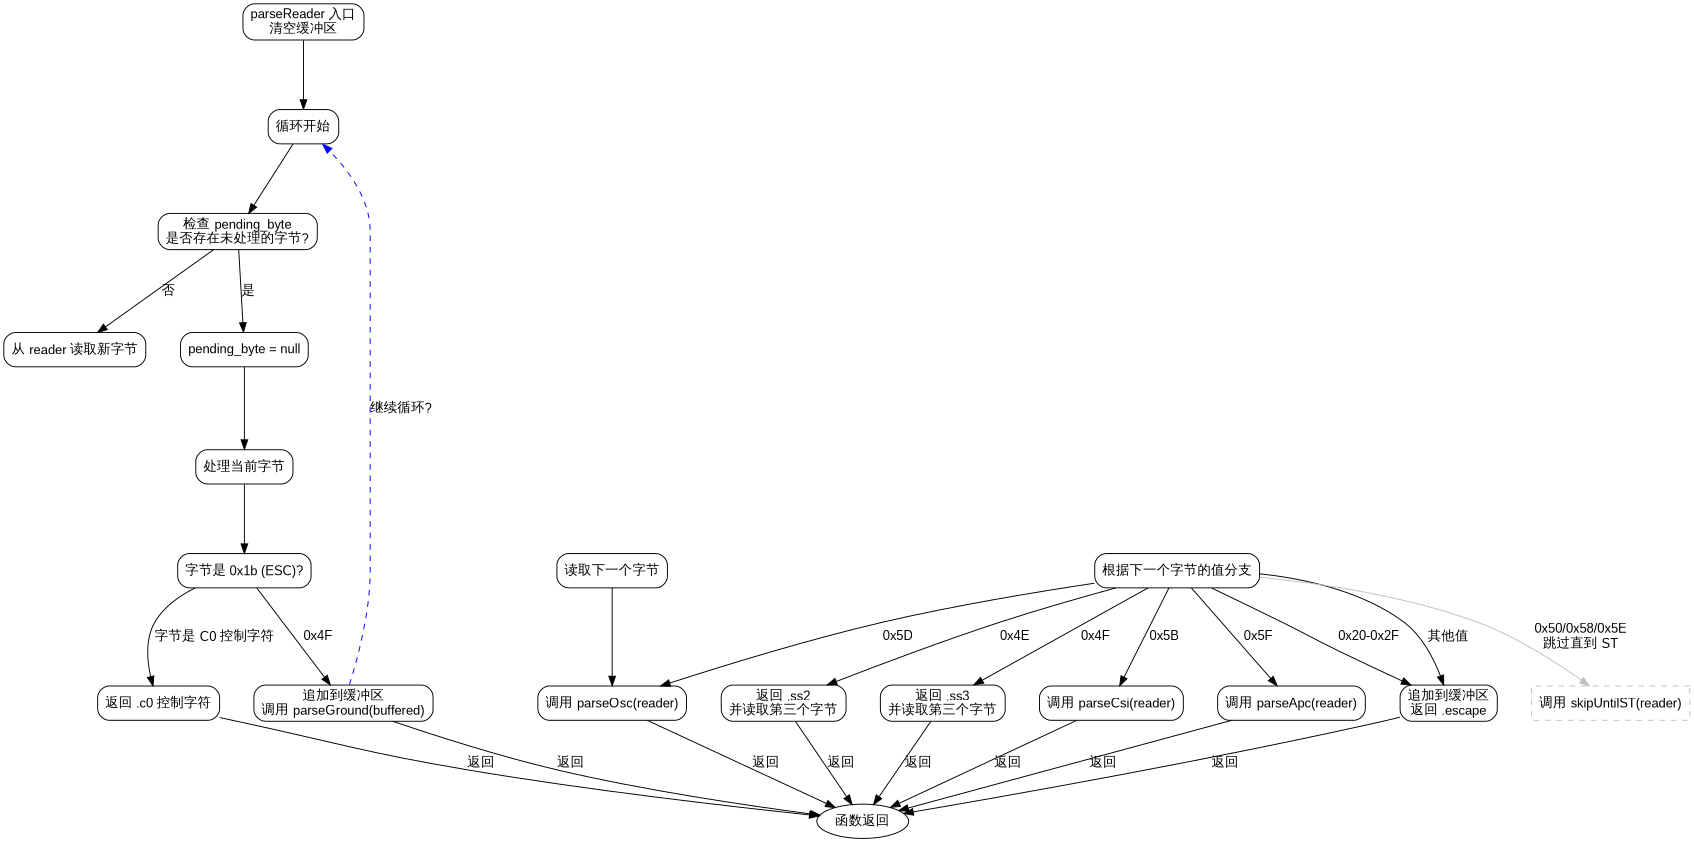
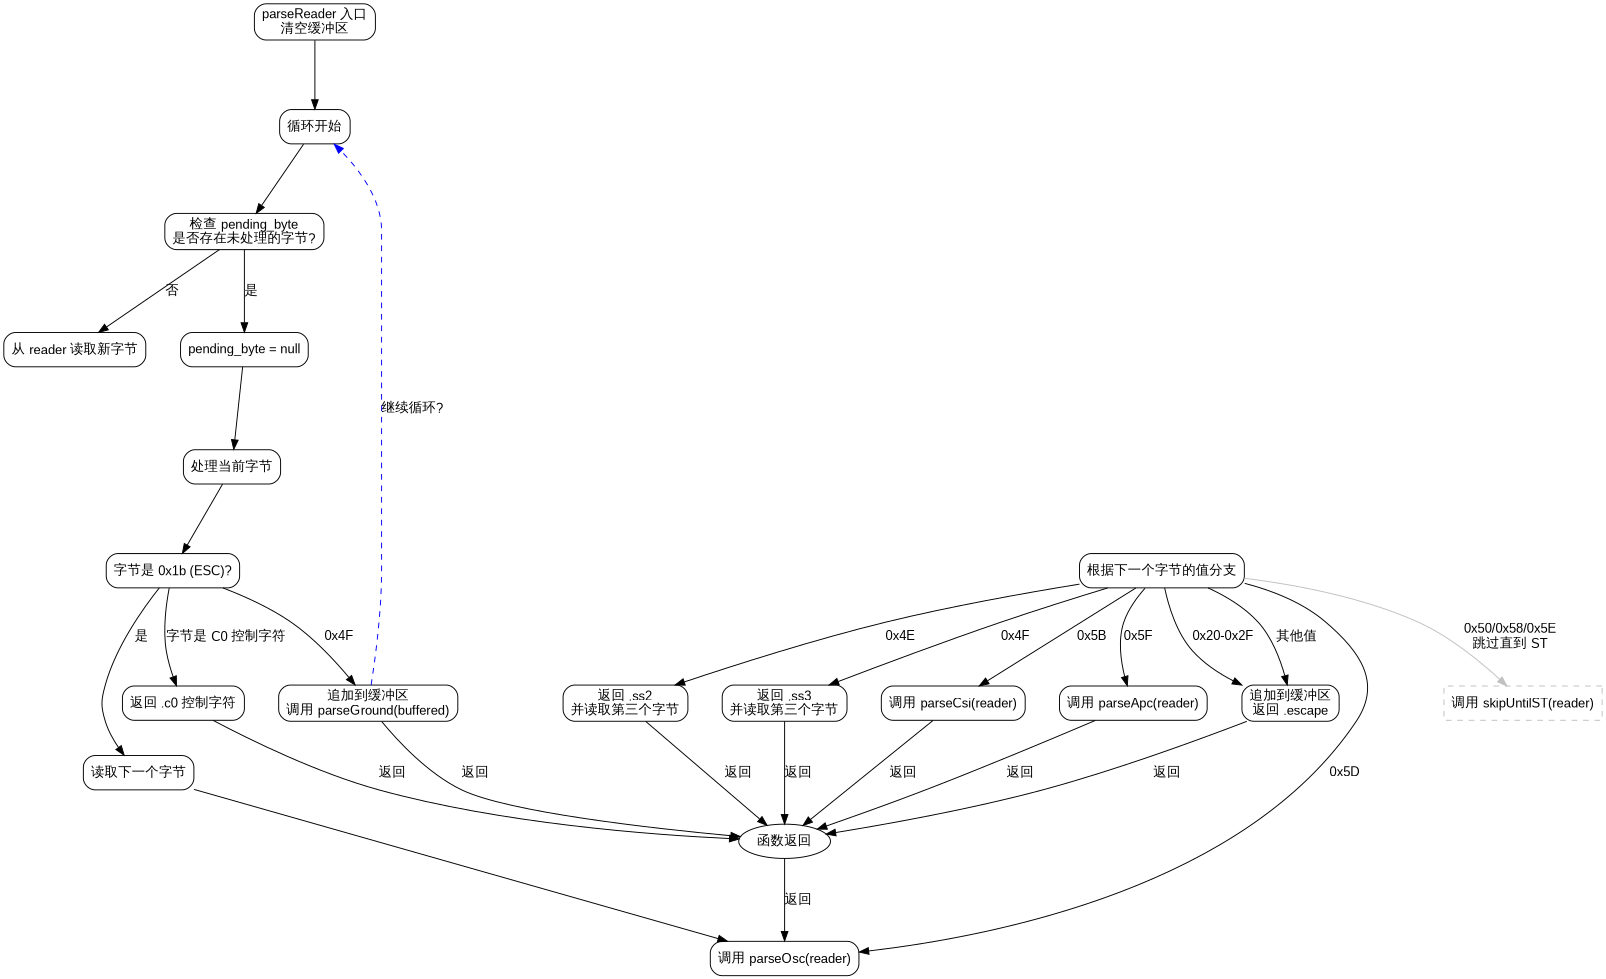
edge "字节是 0x1b (ESC)?" -> "读取下一个字节": added, label "是"
edge "调用 parseOsc(reader)" -> "函数返回": reversed
